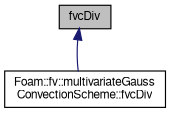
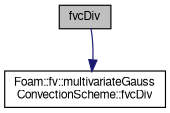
edge "Foam::fv::multivariateGauss ConvectionScheme::fvcDiv" -> "fvcDiv": reversed
